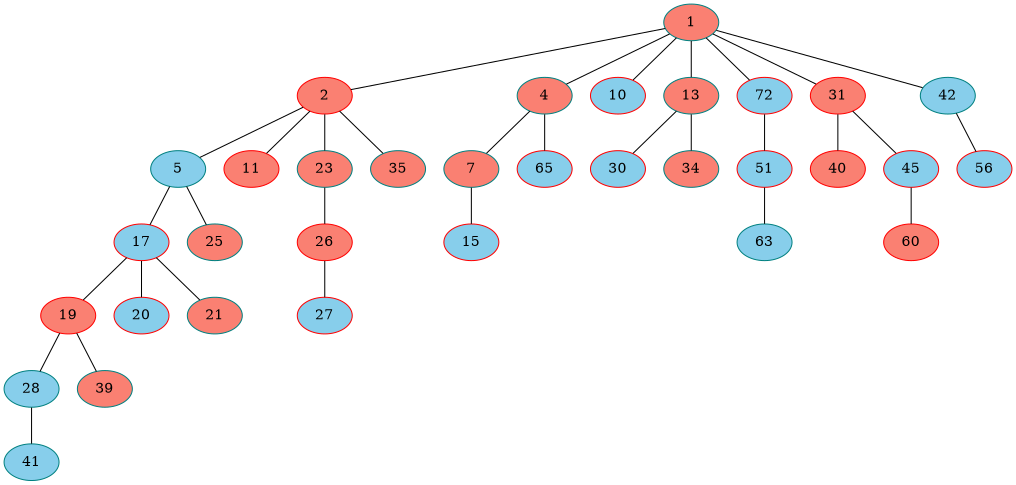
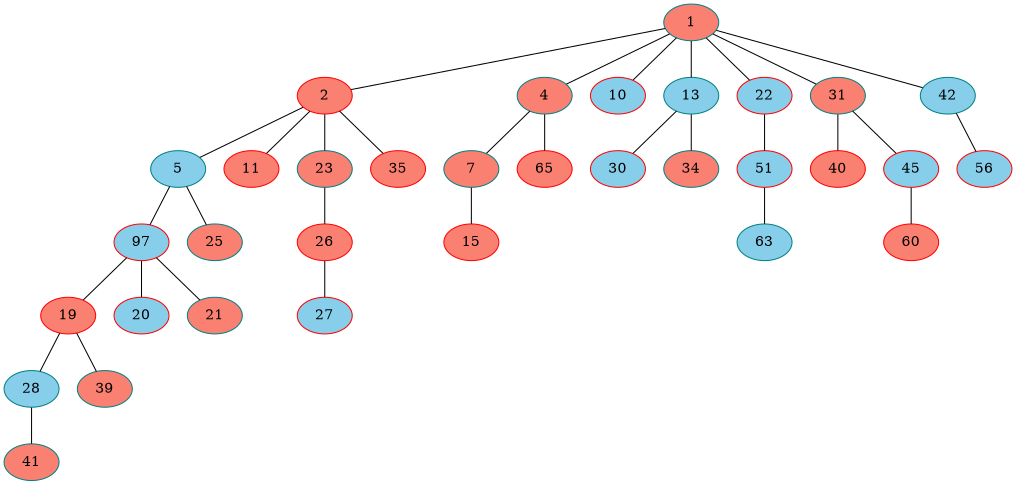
node "13": fillcolor salmon -> skyblue
node "72": label "72" -> "22"
node "31": color red -> teal
node "35": color teal -> red
node "65": fillcolor skyblue -> salmon
node "17": label "17" -> "97"
node "15": fillcolor skyblue -> salmon
node "41": fillcolor skyblue -> salmon
